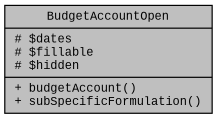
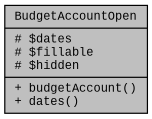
node "BudgetAccountOpen": text "+ subSpecificFormulation()" -> "+ dates()"
